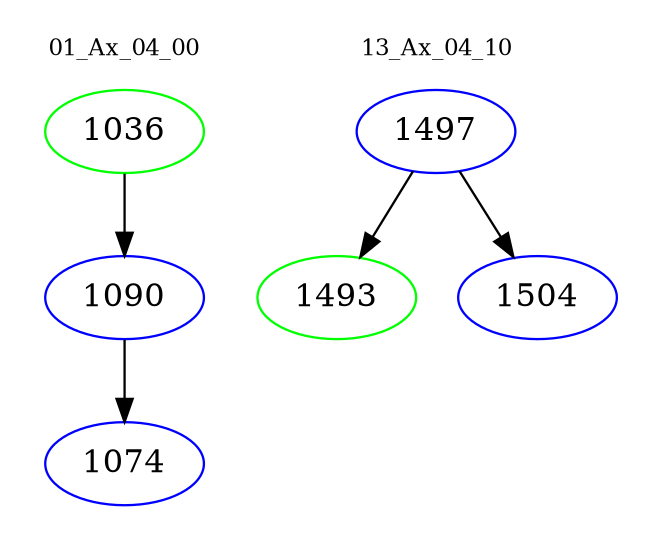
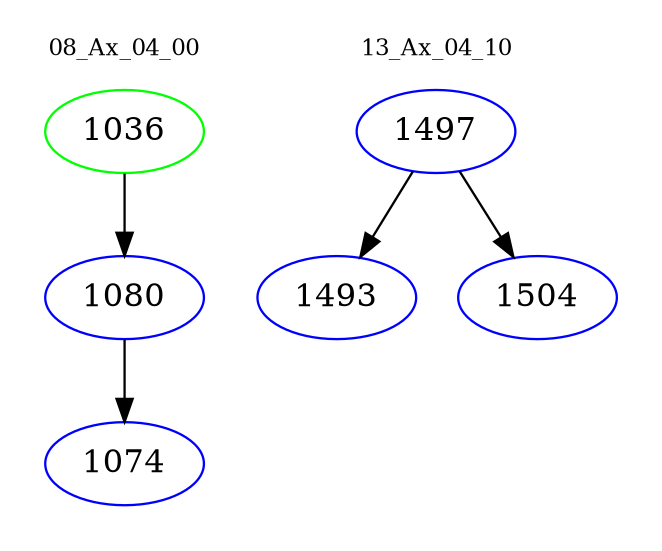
cluster "01_Ax_04_00": label "01_Ax_04_00" -> "08_Ax_04_00"
node "1090": label "1090" -> "1080"
node "1493": color green -> blue
